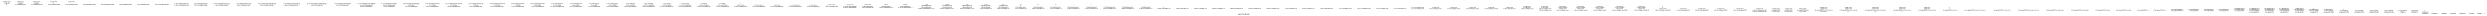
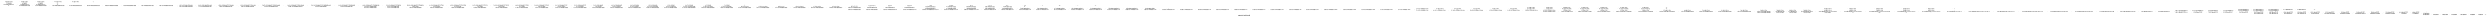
node "151 | 108 110 : 35 36 80 89 90 91 92 93 94 99 100 101 102": removed
